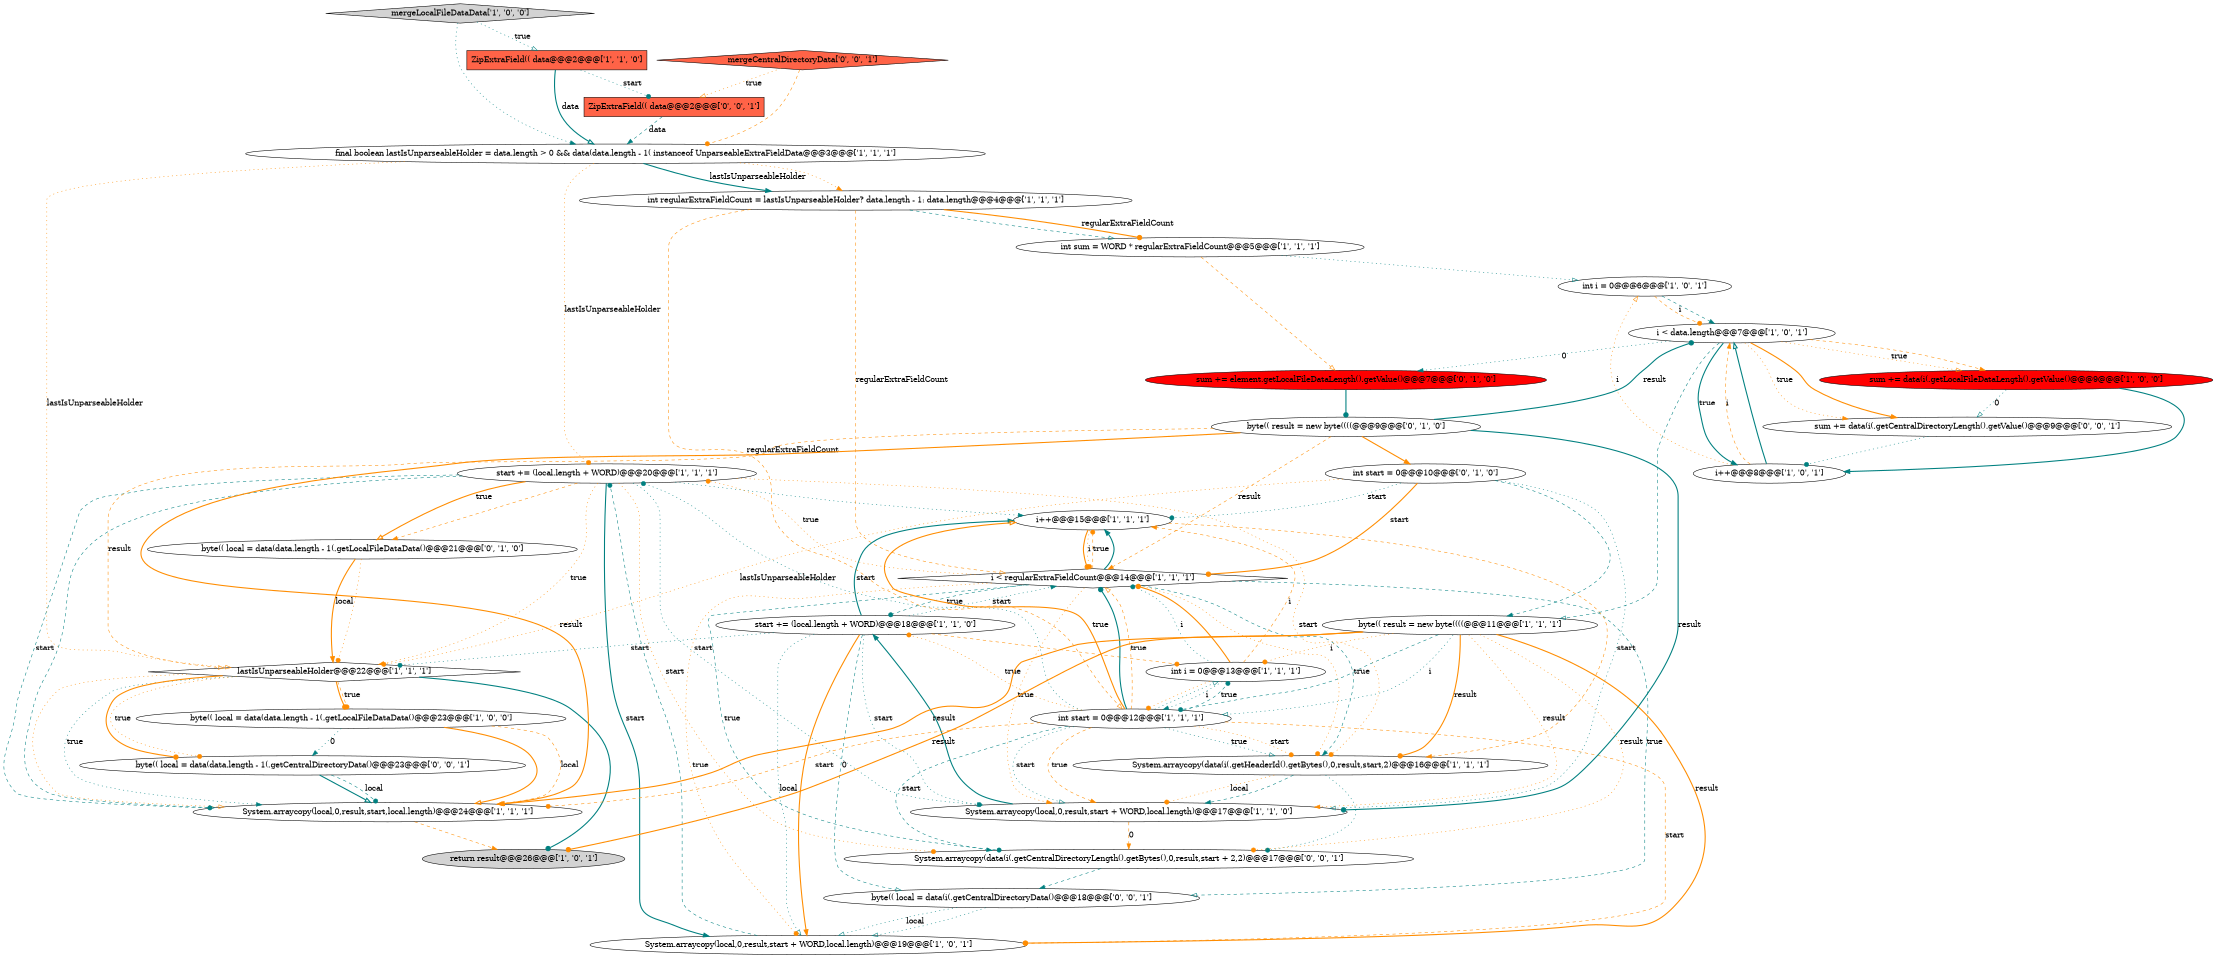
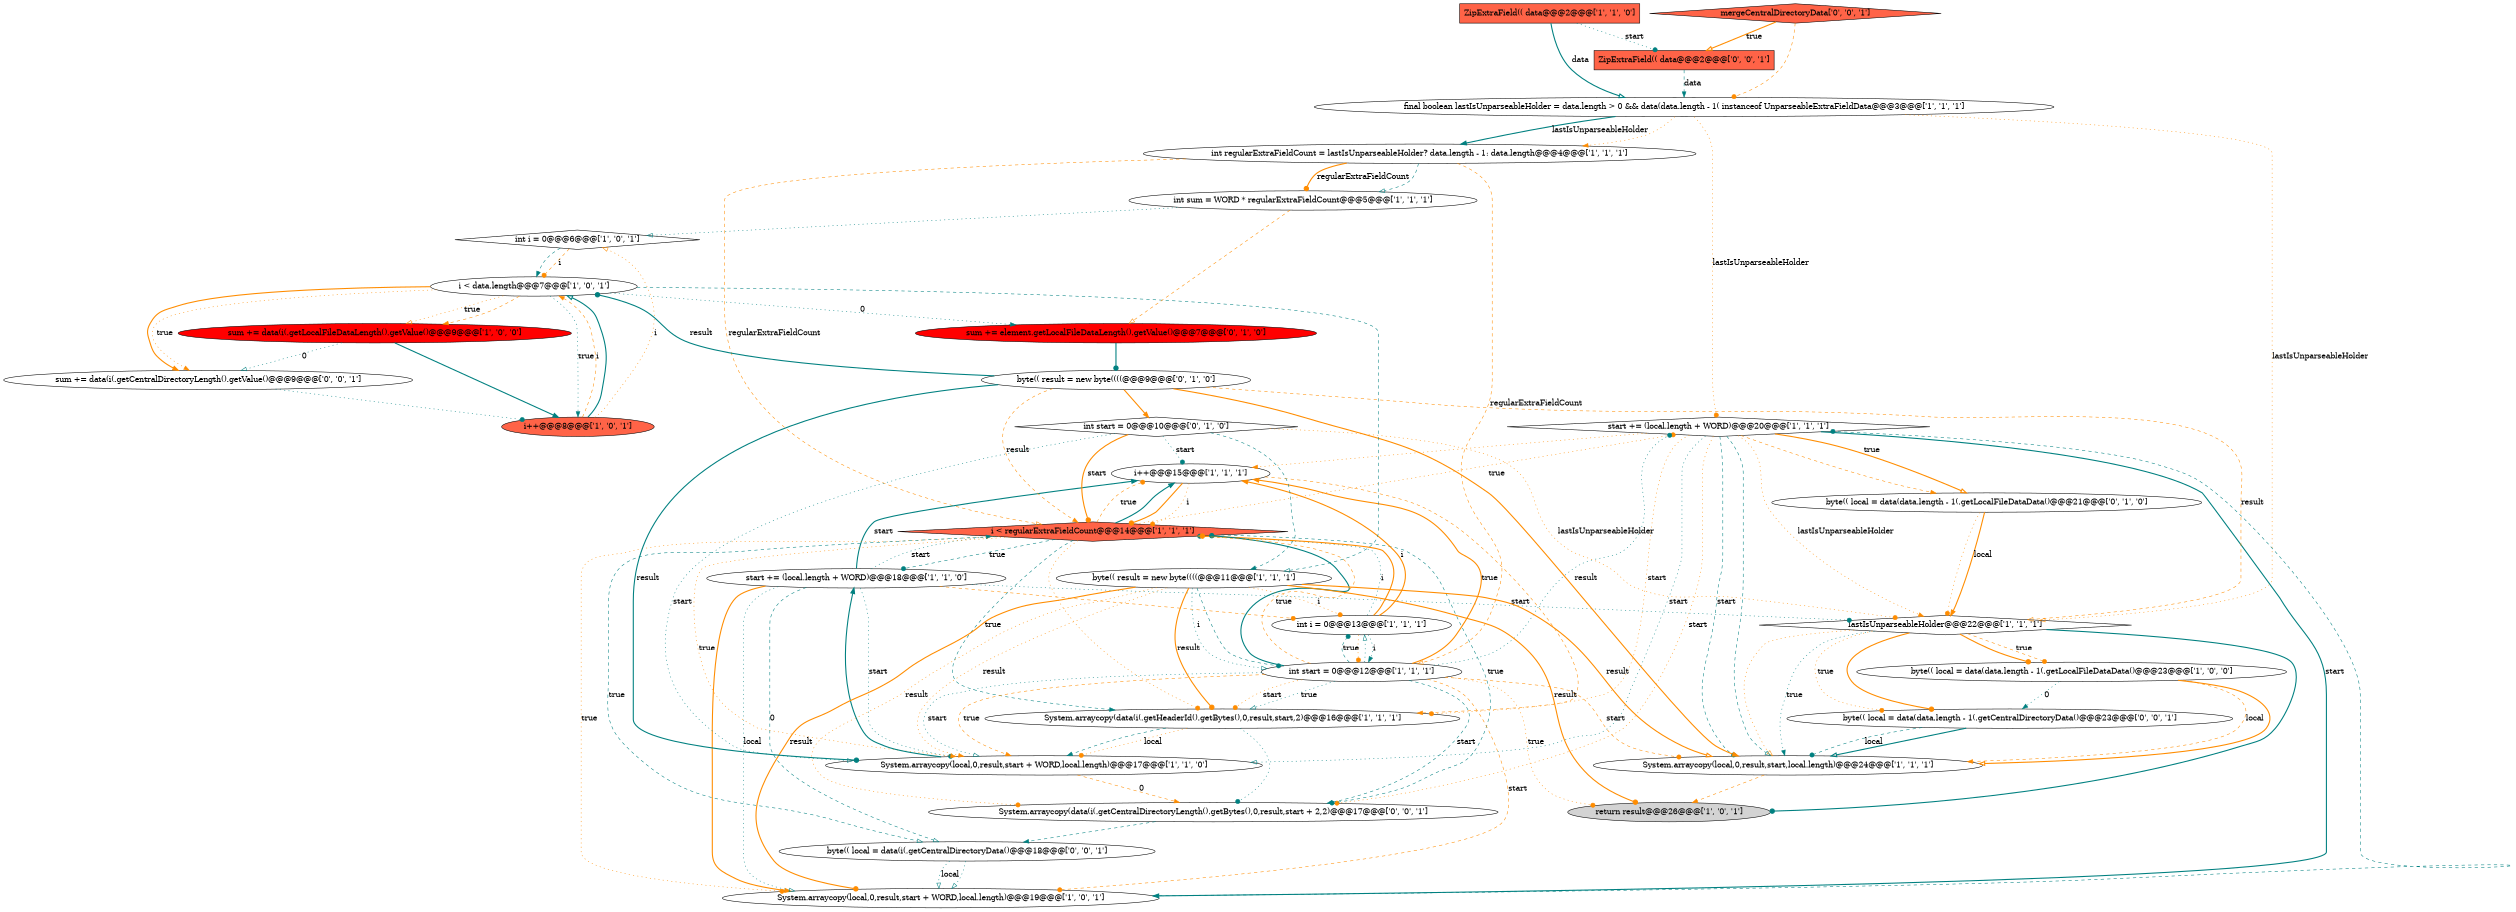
node "mergeLocalFileDataData['1', '0', '0']": removed
edge "mergeCentralDirectoryData['0', '0', '1']" -> "ZipExtraField(( data@@@2@@@['0', '0', '1']": style dotted -> bold
node "int i = 0@@@6@@@['1', '0', '1']": shape ellipse -> diamond
edge "i < data.length@@@7@@@['1', '0', '1']" -> "i++@@@8@@@['1', '0', '1']": style bold -> dotted
node "start += (local.length + WORD)@@@20@@@['1', '1', '1']": shape ellipse -> diamond
node "int start = 0@@@10@@@['0', '1', '0']": shape ellipse -> diamond
node "i++@@@8@@@['1', '0', '1']": fillcolor white -> tomato
edge "start += (local.length + WORD)@@@20@@@['1', '1', '1']" -> "i++@@@15@@@['1', '1', '1']": color teal -> darkorange
edge "int i = 0@@@13@@@['1', '1', '1']" -> "i++@@@15@@@['1', '1', '1']": style dashed -> bold
edge "start += (local.length + WORD)@@@20@@@['1', '1', '1']" -> "lastIsUnparseableHolder@@@22@@@['1', '1', '1']": label "true" -> "lastIsUnparseableHolder"
node "i < regularExtraFieldCount@@@14@@@['1', '1', '1']": fillcolor white -> tomato
edge "int start = 0@@@12@@@['1', '1', '1']" -> "i++@@@15@@@['1', '1', '1']": arrowhead onormal -> normal
edge "int start = 0@@@12@@@['1', '1', '1']" -> "start += (local.length + WORD)@@@18@@@['1', '1', '0']": now "int start = 0@@@12@@@['1', '1', '1']" -> "return result@@@26@@@['1', '0', '1']"
